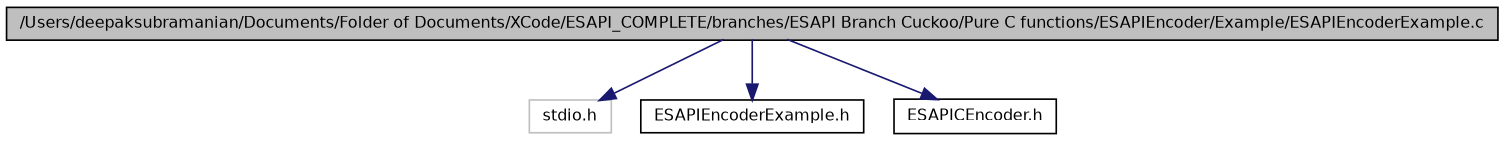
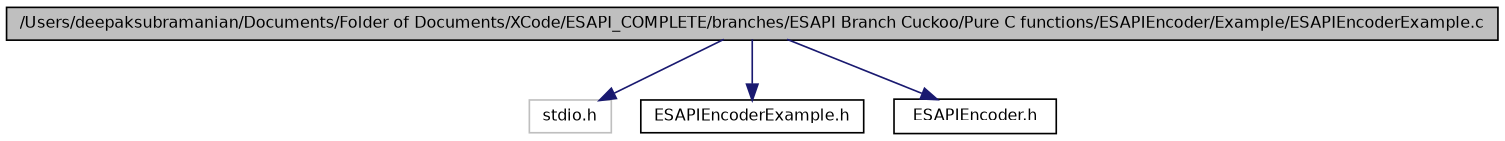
node "ESAPICEncoder.h": label "ESAPICEncoder.h" -> "ESAPIEncoder.h"
